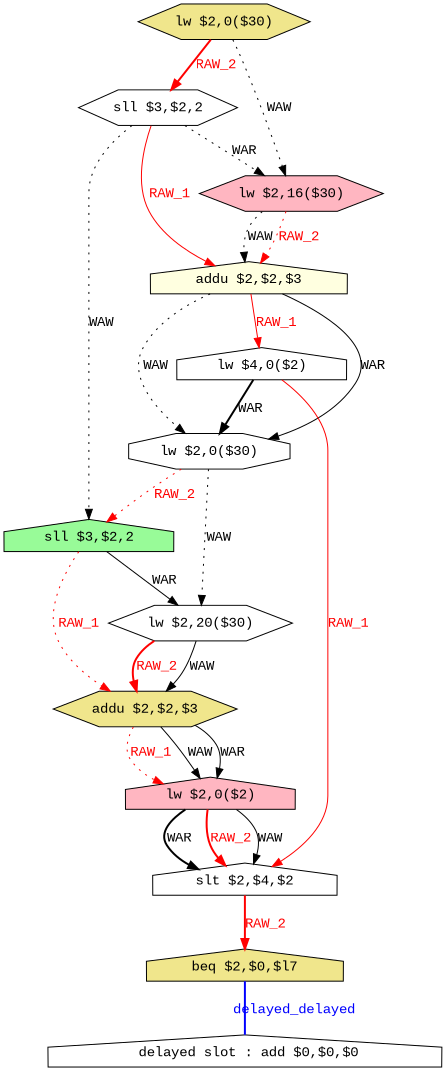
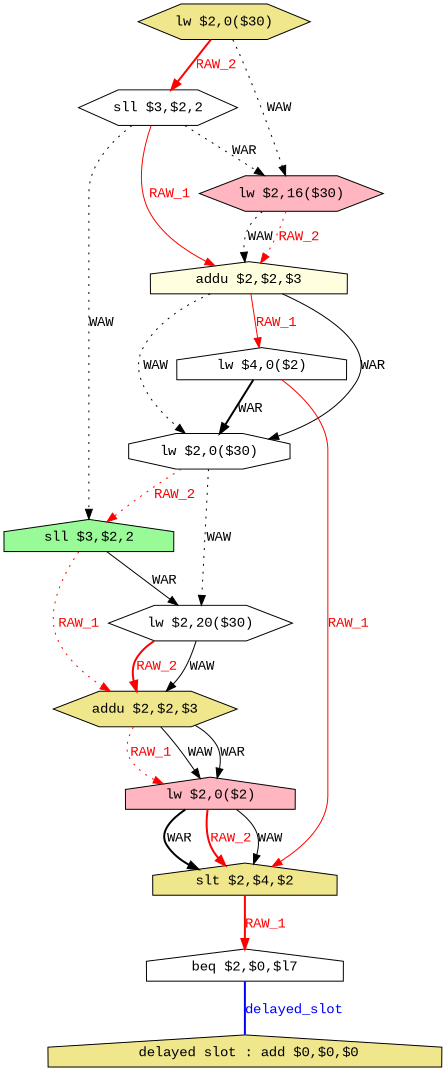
node "slt $2,$4,$2": fillcolor white -> khaki
edge "slt $2,$4,$2" -> "beq $2,$0,$l7": label "RAW_2" -> "RAW_1"
node "beq $2,$0,$l7": fillcolor khaki -> white
edge "beq $2,$0,$l7" -- "delayed slot : add $0,$0,$0": label "delayed_delayed" -> "delayed_slot"
node "delayed slot : add $0,$0,$0": fillcolor white -> khaki
